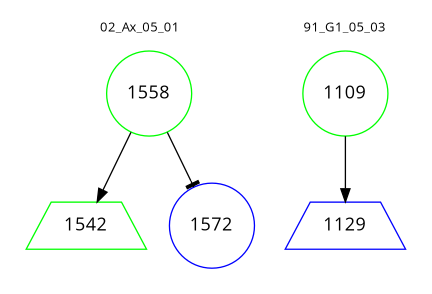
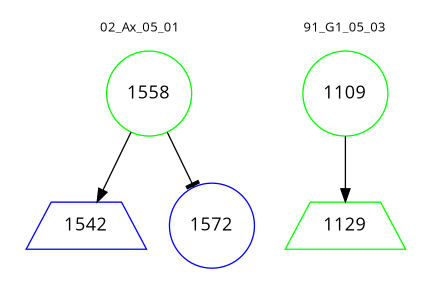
node "1542": color green -> blue
node "1129": color blue -> green
